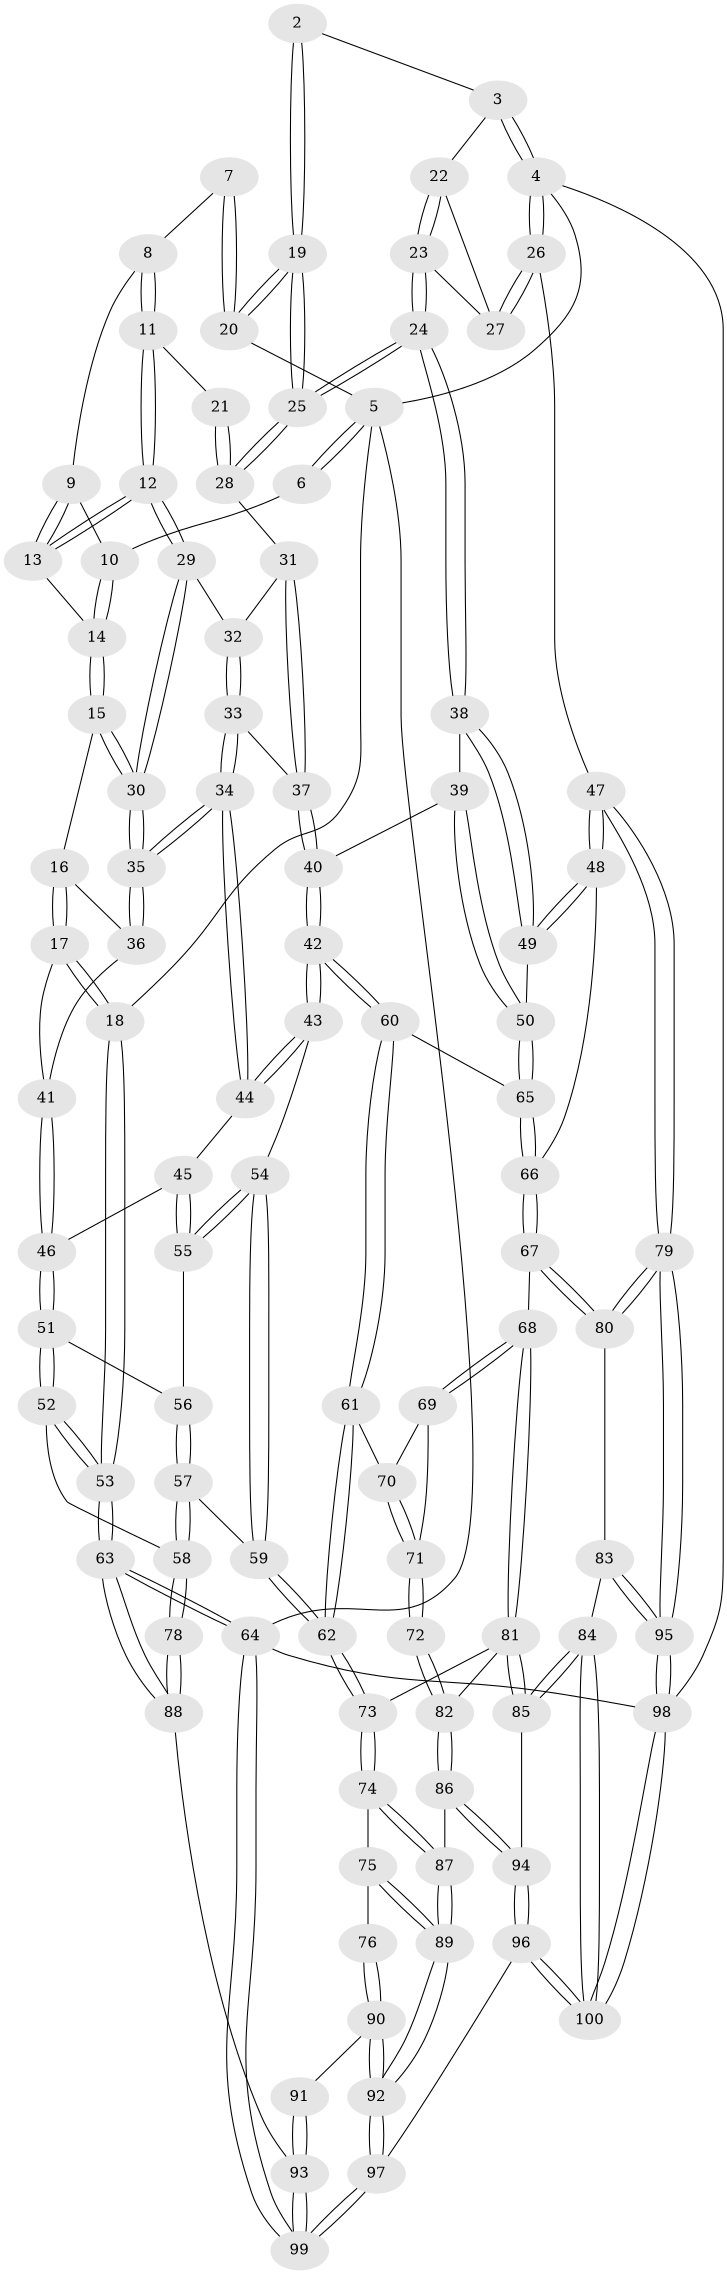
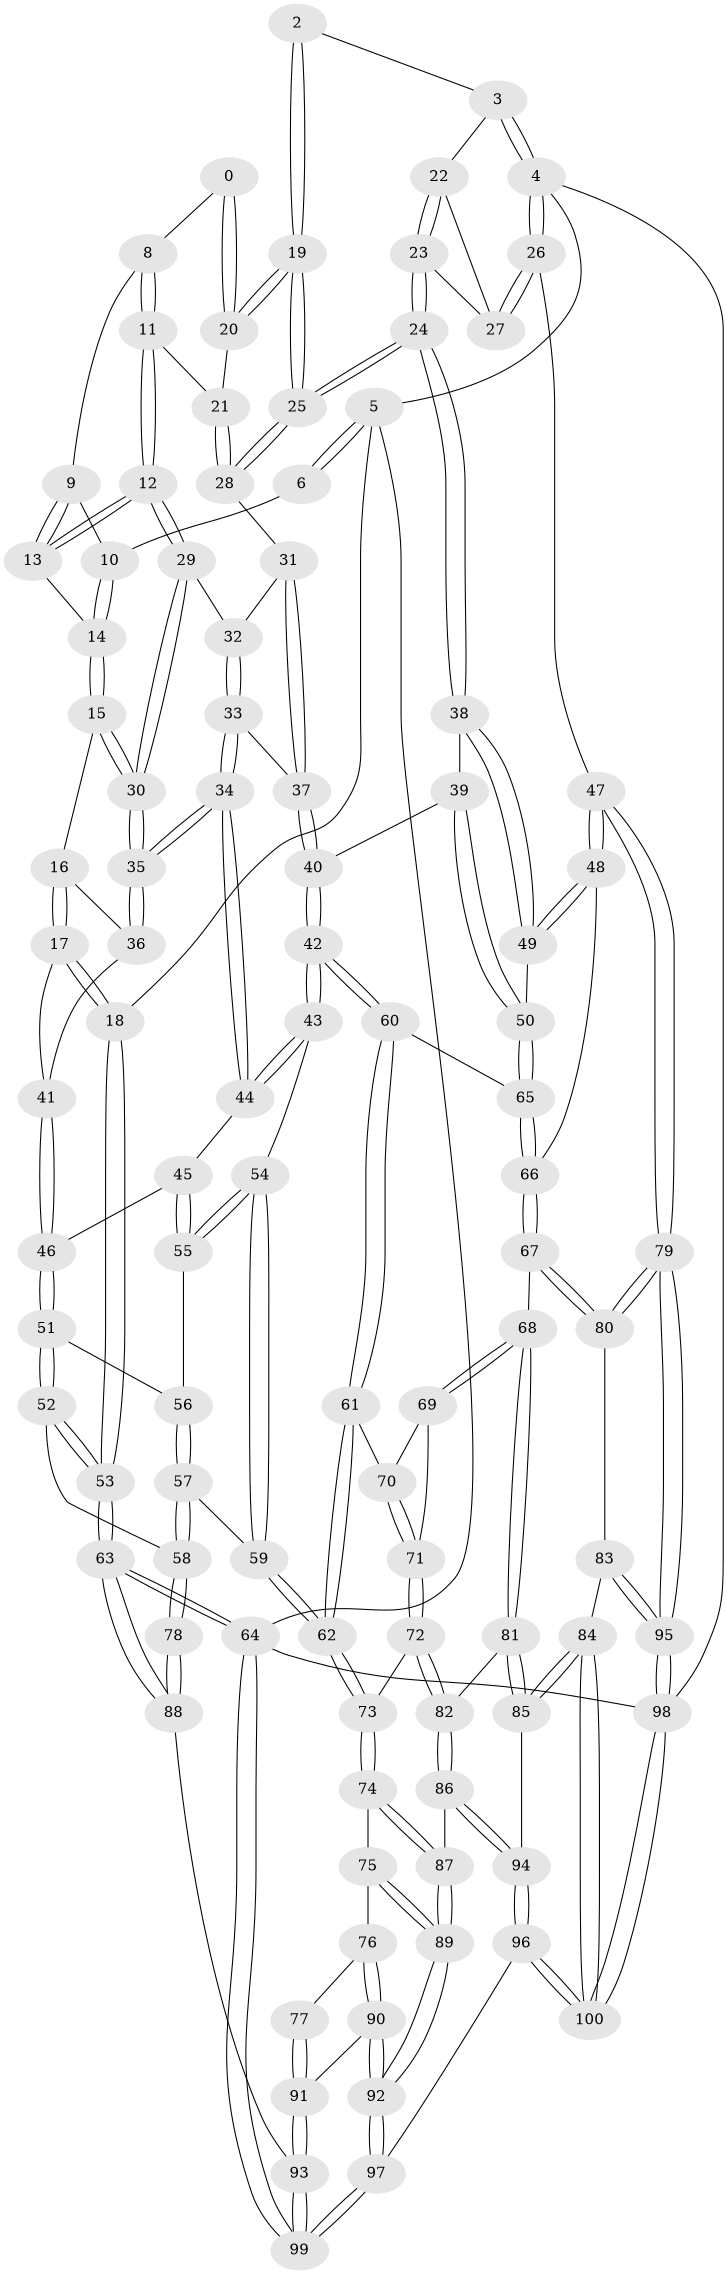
node "7": label "7" -> "0"
edge "20" -- "5": now "20" -- "21"
edge "81" -- "73": now "72" -- "73"
node "77": added
